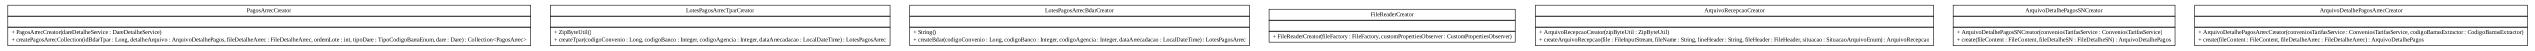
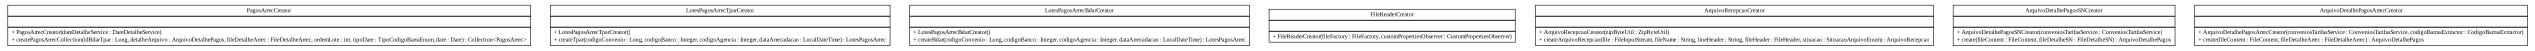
node "LotesPagosArrecTparCreator": text "+ ZipByteUtil()" -> "+ LotesPagosArrecTparCreator()"
node "LotesPagosArrecBdarCreator": text "+ String()" -> "+ LotesPagosArrecBdarCreator()"
